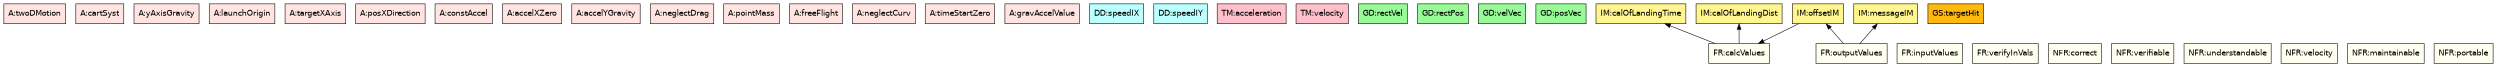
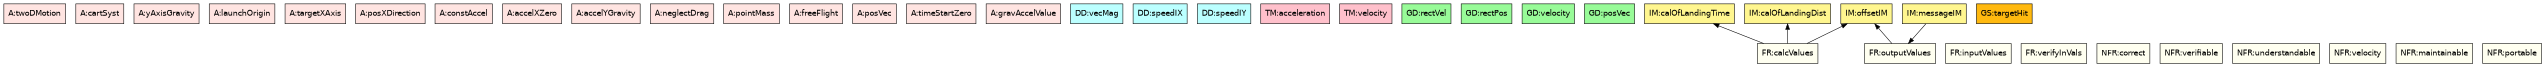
node "A:neglectCurv": label "A:neglectCurv" -> "A:posVec"
node "DD:vecMag": added
node "GD:velVec": label "GD:velVec" -> "GD:velocity"
edge "IM:offsetIM" -> "FR:calcValues": reversed
edge "FR:outputValues" -> "IM:messageIM": reversed
